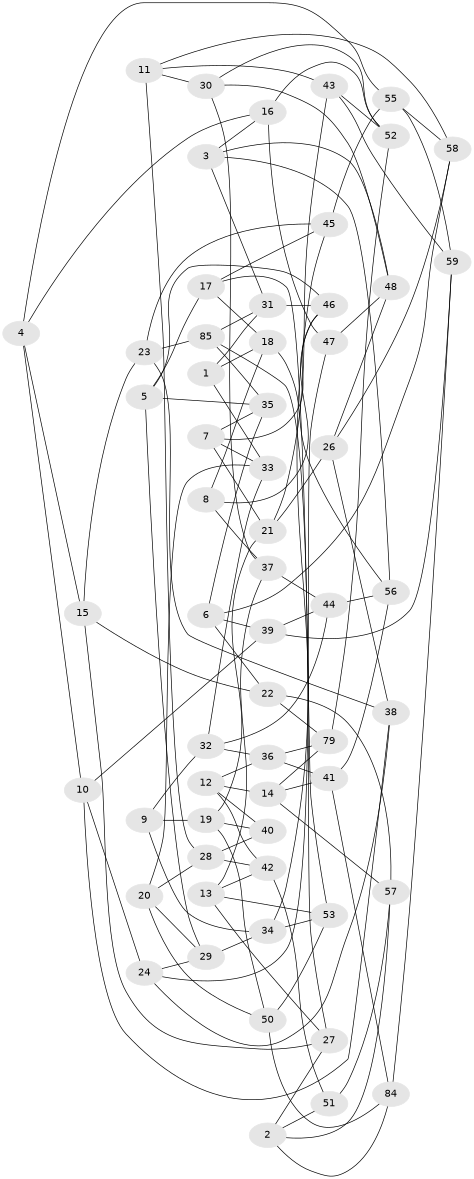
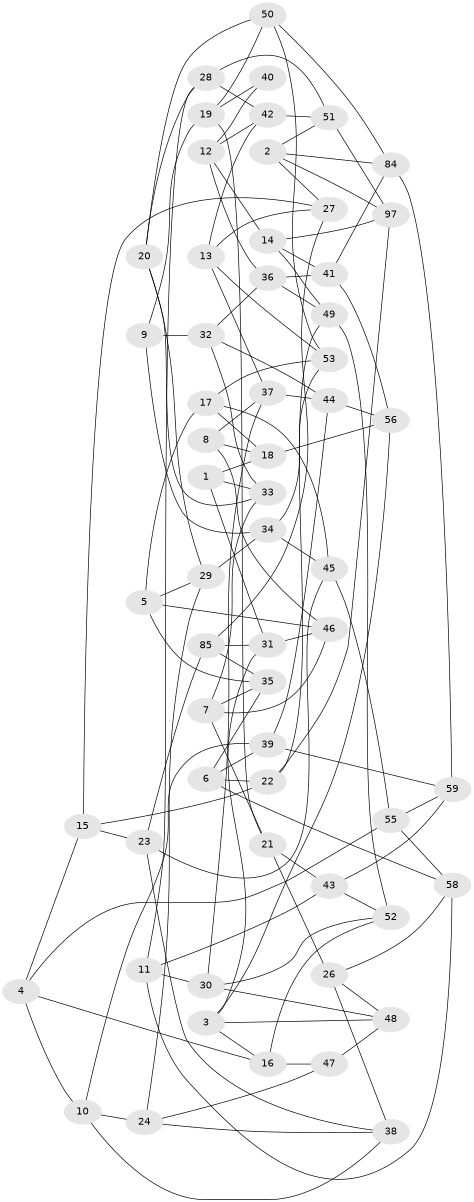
node "79": label "79" -> "49"
edge "40" -- "28": now "51" -- "28"
node "57": label "57" -> "97"
